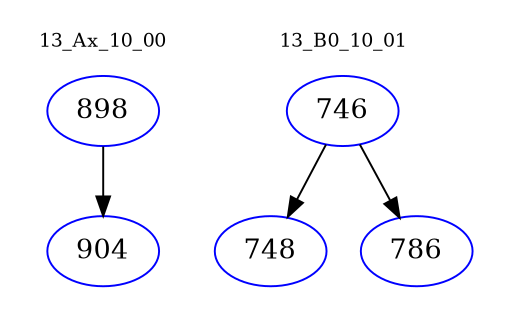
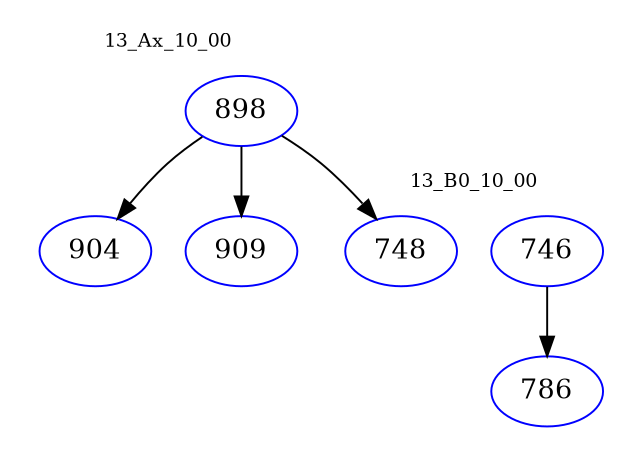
cluster "13_B0_10_01": label "13_B0_10_01" -> "13_B0_10_00"
edge "746" -> "748": now "898" -> "748"
node "909": added
